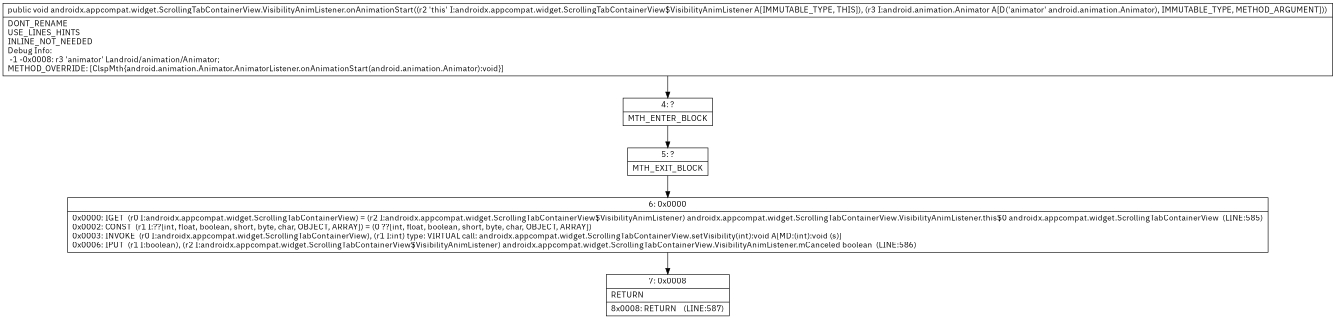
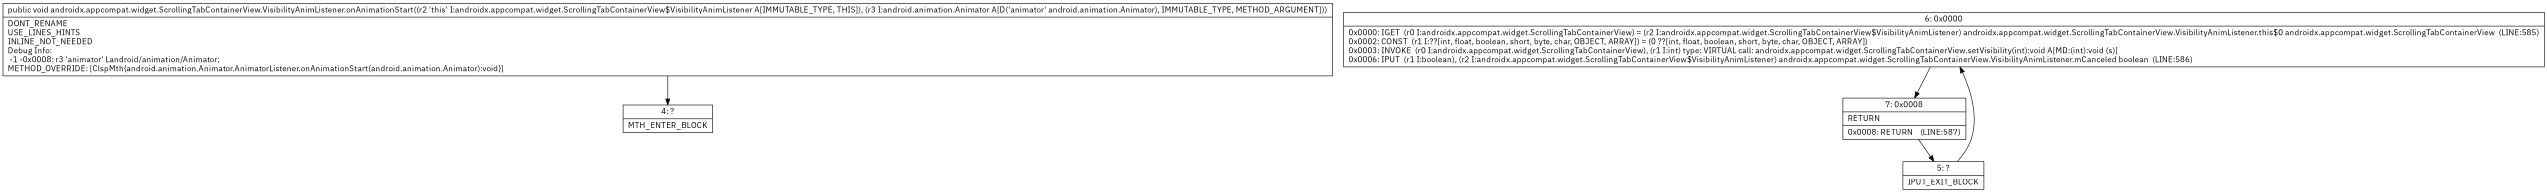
edge "4: ?" -> "5: ?": now "7: 0x0008" -> "5: ?"
node "5: ?": text "MTH_EXIT_BLOCK" -> "IPUT_EXIT_BLOCK"
node "7: 0x0008": text "8x0008: RETURN    (LINE:587)" -> "0x0008: RETURN    (LINE:587)"
